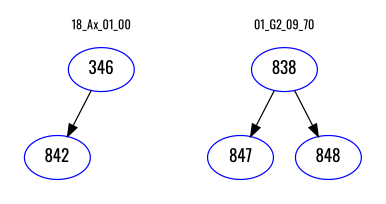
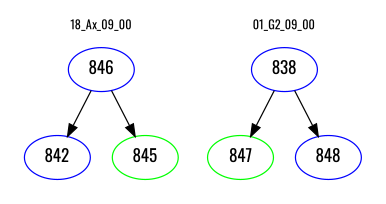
cluster "18_Ax_01_00": label "18_Ax_01_00" -> "18_Ax_09_00"
cluster "01_G2_09_70": label "01_G2_09_70" -> "01_G2_09_00"
node "346": label "346" -> "846"
node "845": added
node "847": color blue -> green
